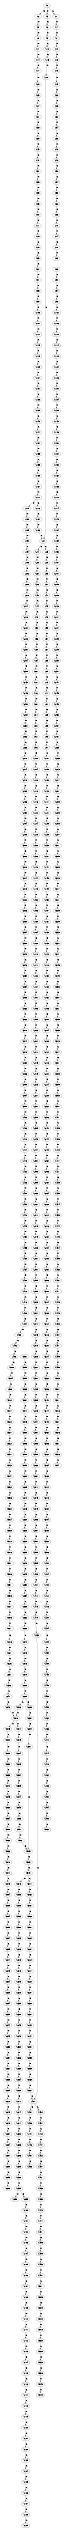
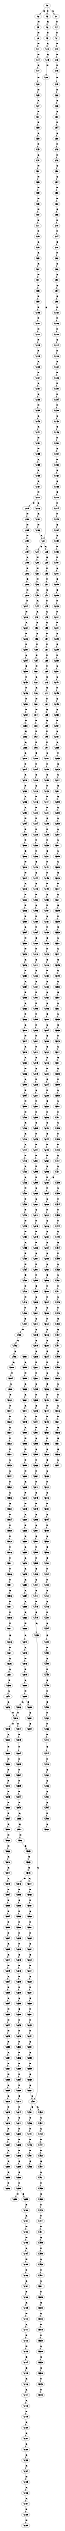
edge "S82" -> "S86": added, label "C"
edge "S421" -> "S425": now "S421" -> "S260"
node "S697": removed
